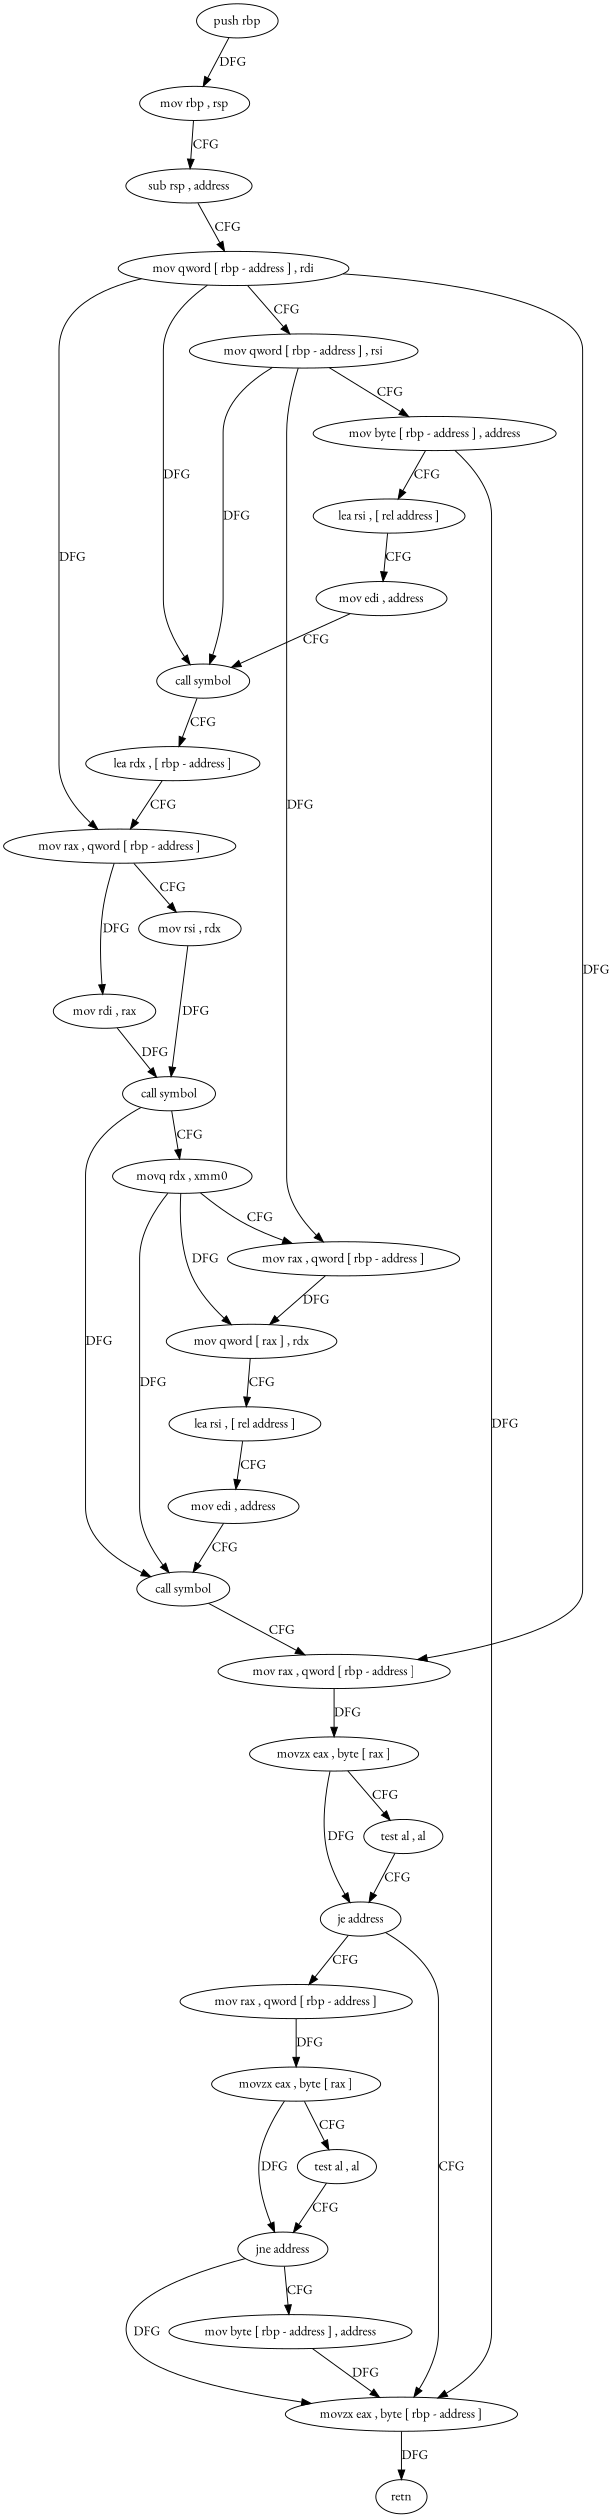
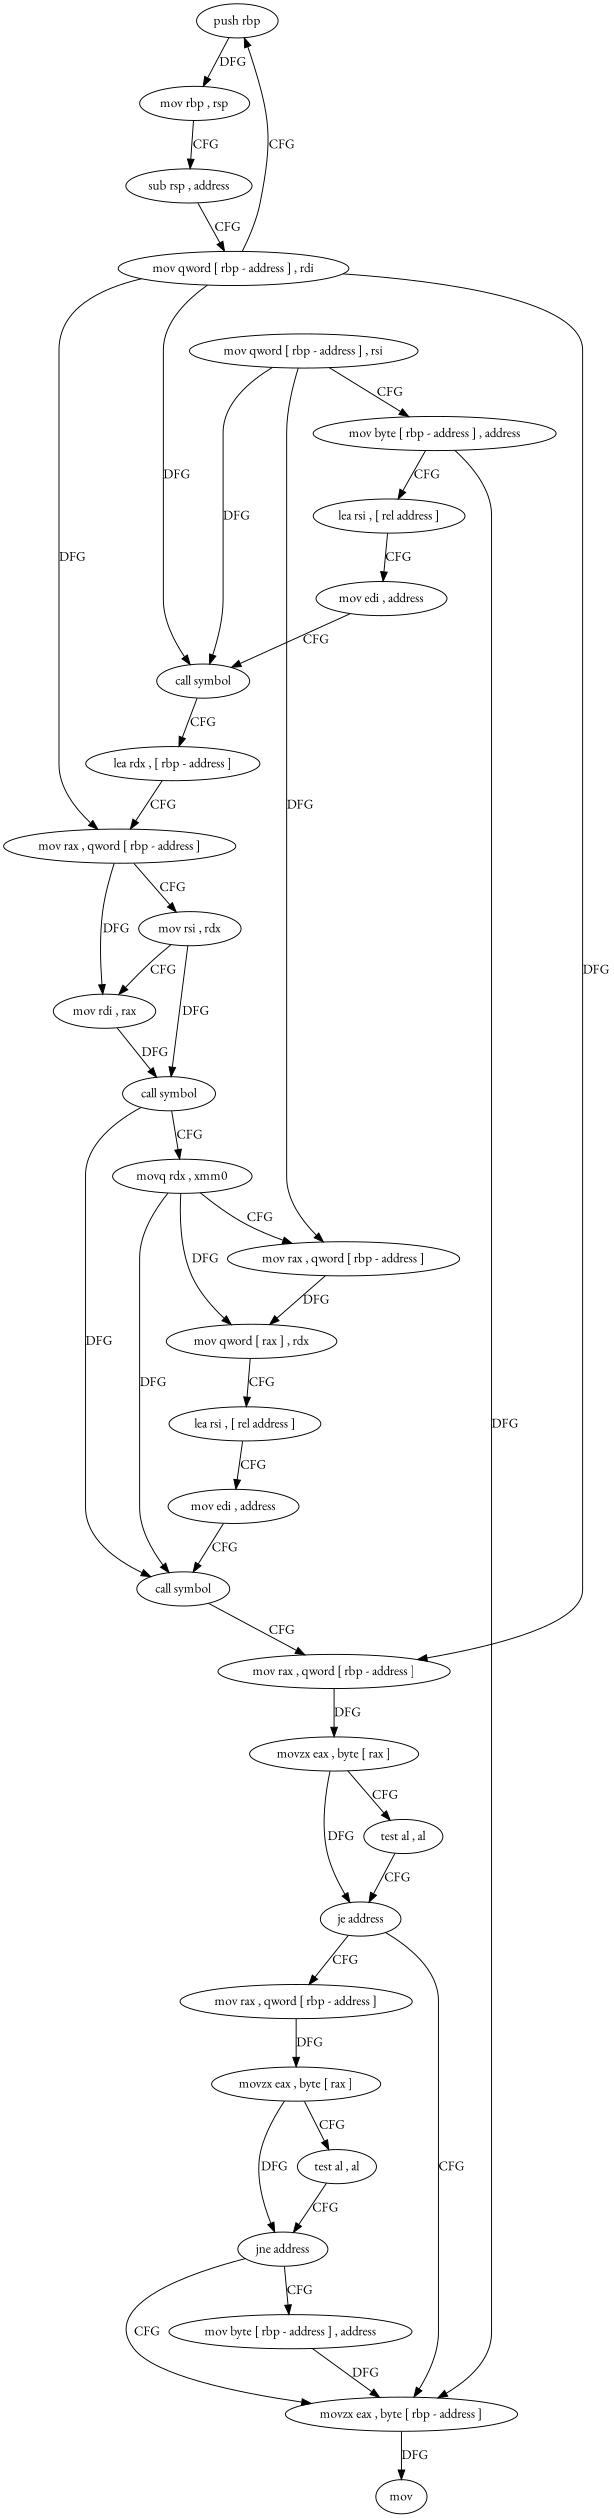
edge "mov qword [ rbp - address ] , rdi" -> "mov qword [ rbp - address ] , rsi": now "mov qword [ rbp - address ] , rdi" -> "push rbp"
edge "mov rsi , rdx" -> "mov rdi , rax": added, label "CFG"
edge "jne address" -> "movzx eax , byte [ rbp - address ]": label "DFG" -> "CFG"
node "retn": label "retn" -> "mov"
